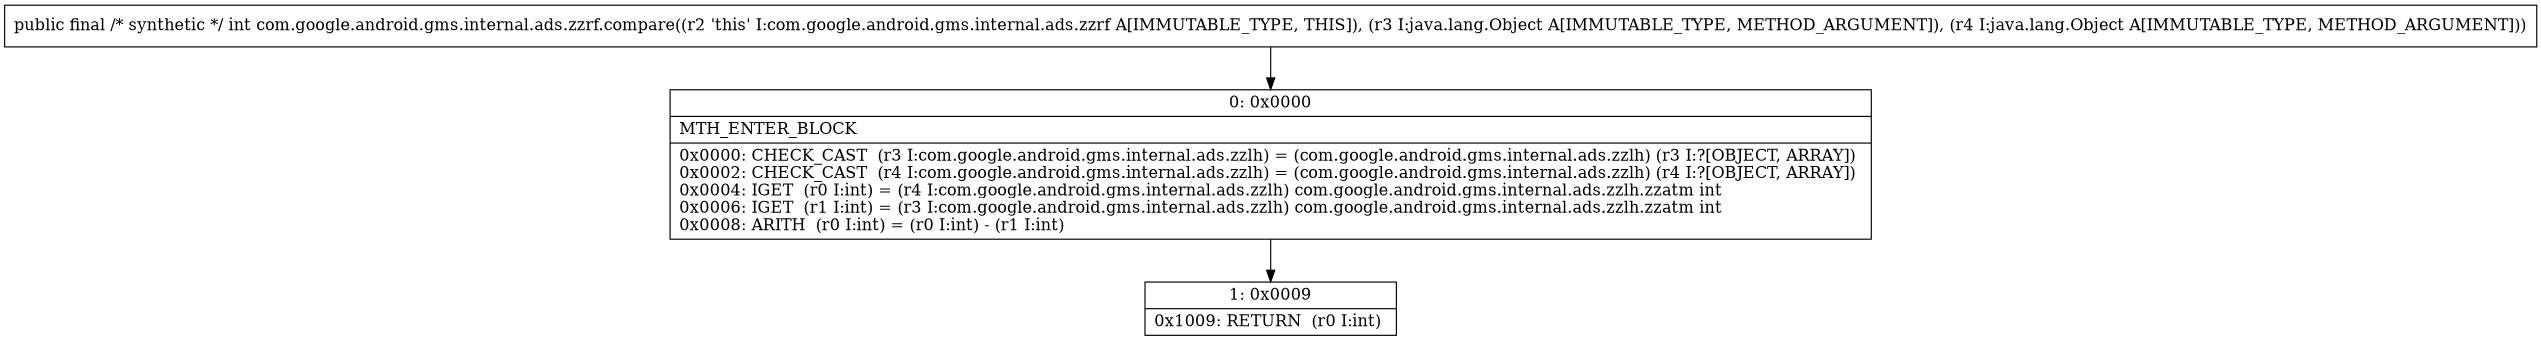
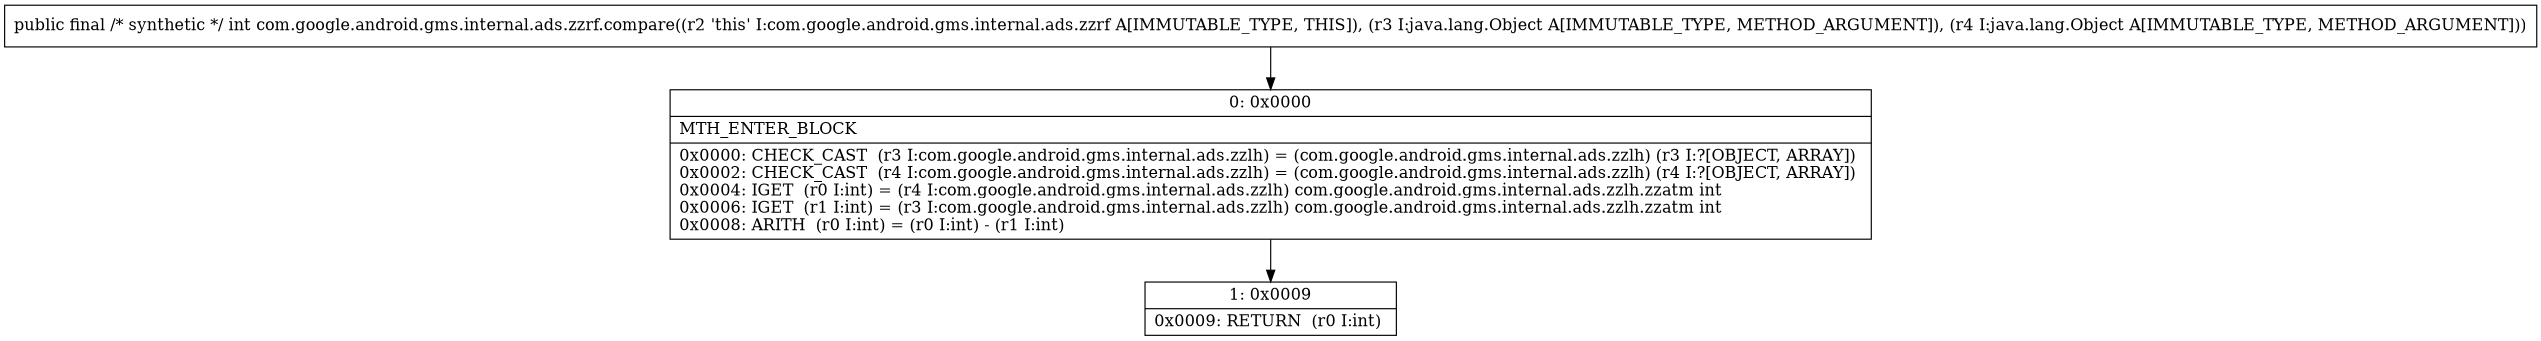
node "1: 0x0009": text "0x1009: RETURN  (r0 I:int)" -> "0x0009: RETURN  (r0 I:int)"
